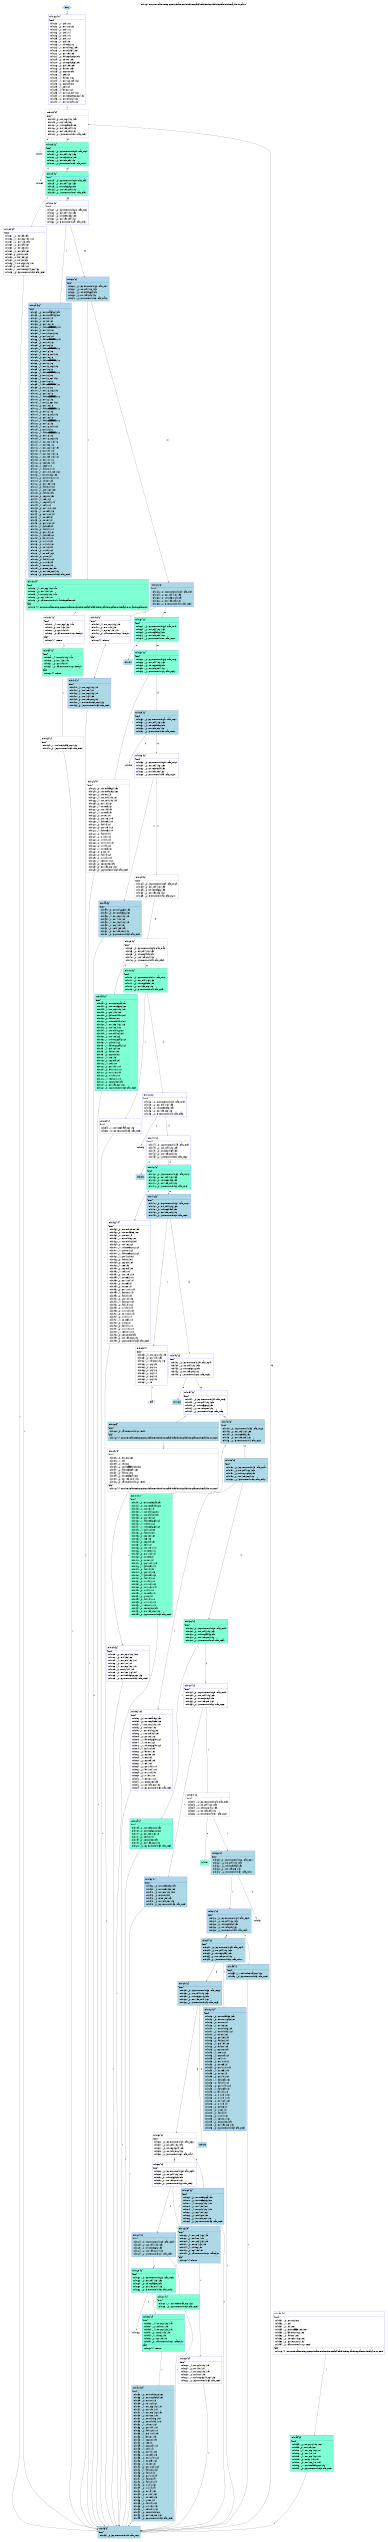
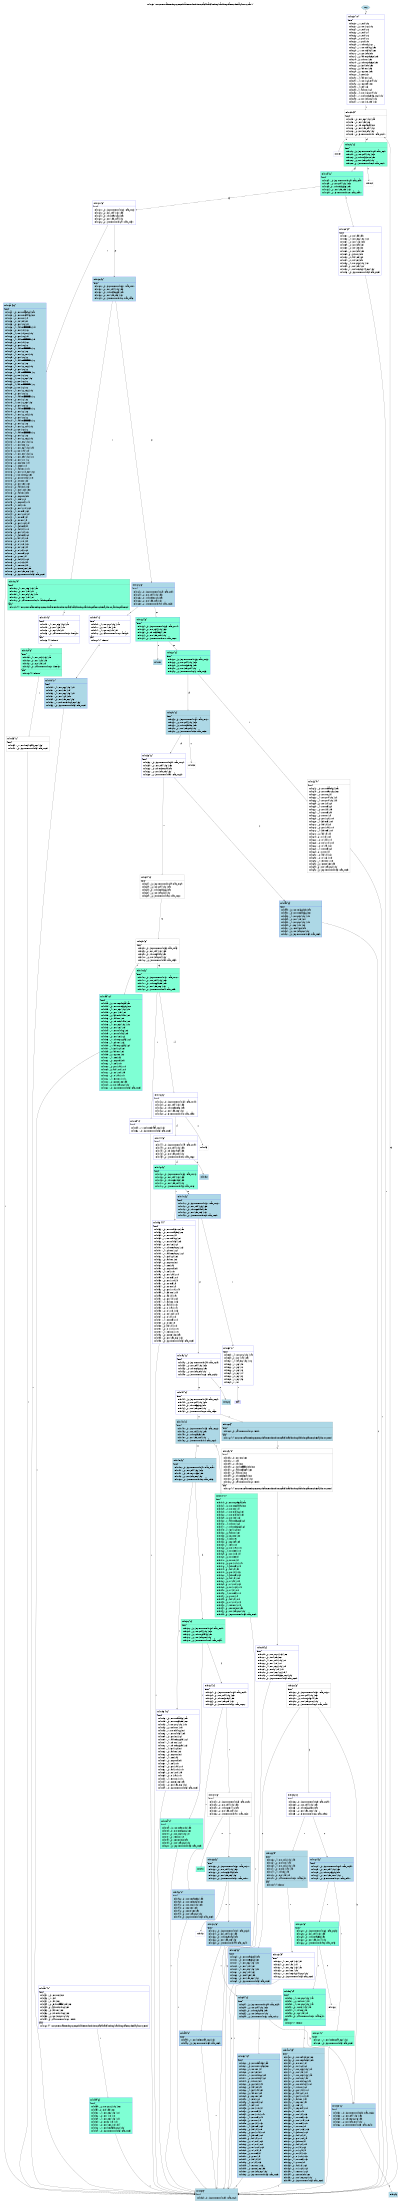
edge "0x4015b0 [28]" -> "0x4015cc [28]": reversed
